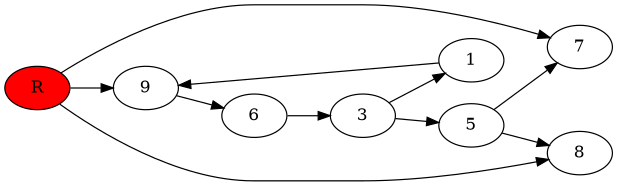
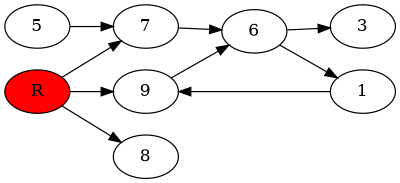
edge "7" -> "6": added
edge "3" -> "1": now "6" -> "1"
edge "3" -> "5": removed
edge "5" -> "8": removed
